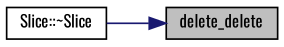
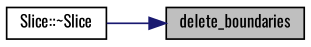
node "delete_delete": label "delete_delete" -> "delete_boundaries"
